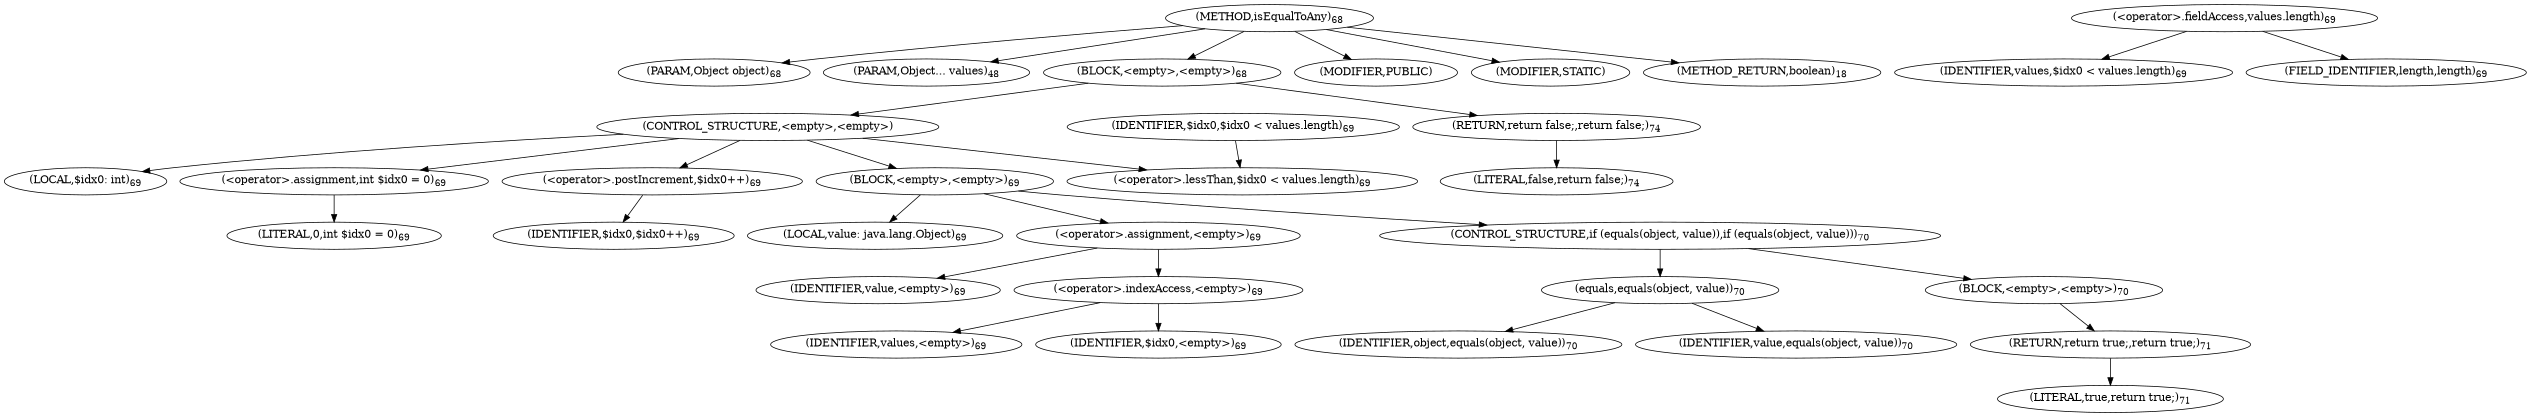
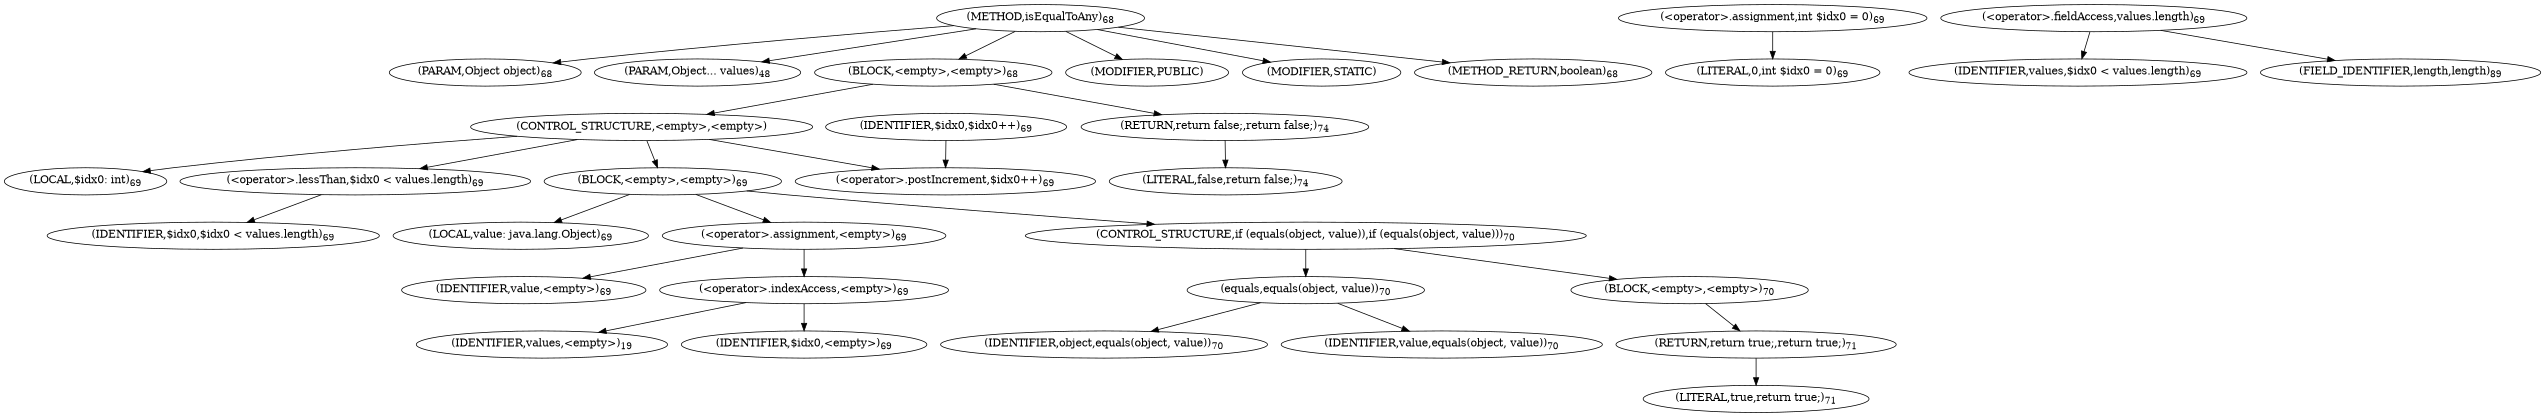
node "(METHOD_RETURN,boolean)": text "18" -> "68"
node "(FIELD_IDENTIFIER,length,length)": text "69" -> "89"
edge "(IDENTIFIER,$idx0,$idx0 < values.length)" -> "(<operator>.lessThan,$idx0 < values.length)": reversed
edge "(CONTROL_STRUCTURE,<empty>,<empty>)" -> "(<operator>.assignment,int $idx0 = 0)": removed
edge "(<operator>.postIncrement,$idx0++)" -> "(IDENTIFIER,$idx0,$idx0++)": reversed
node "(IDENTIFIER,values,<empty>)": text "69" -> "19"
